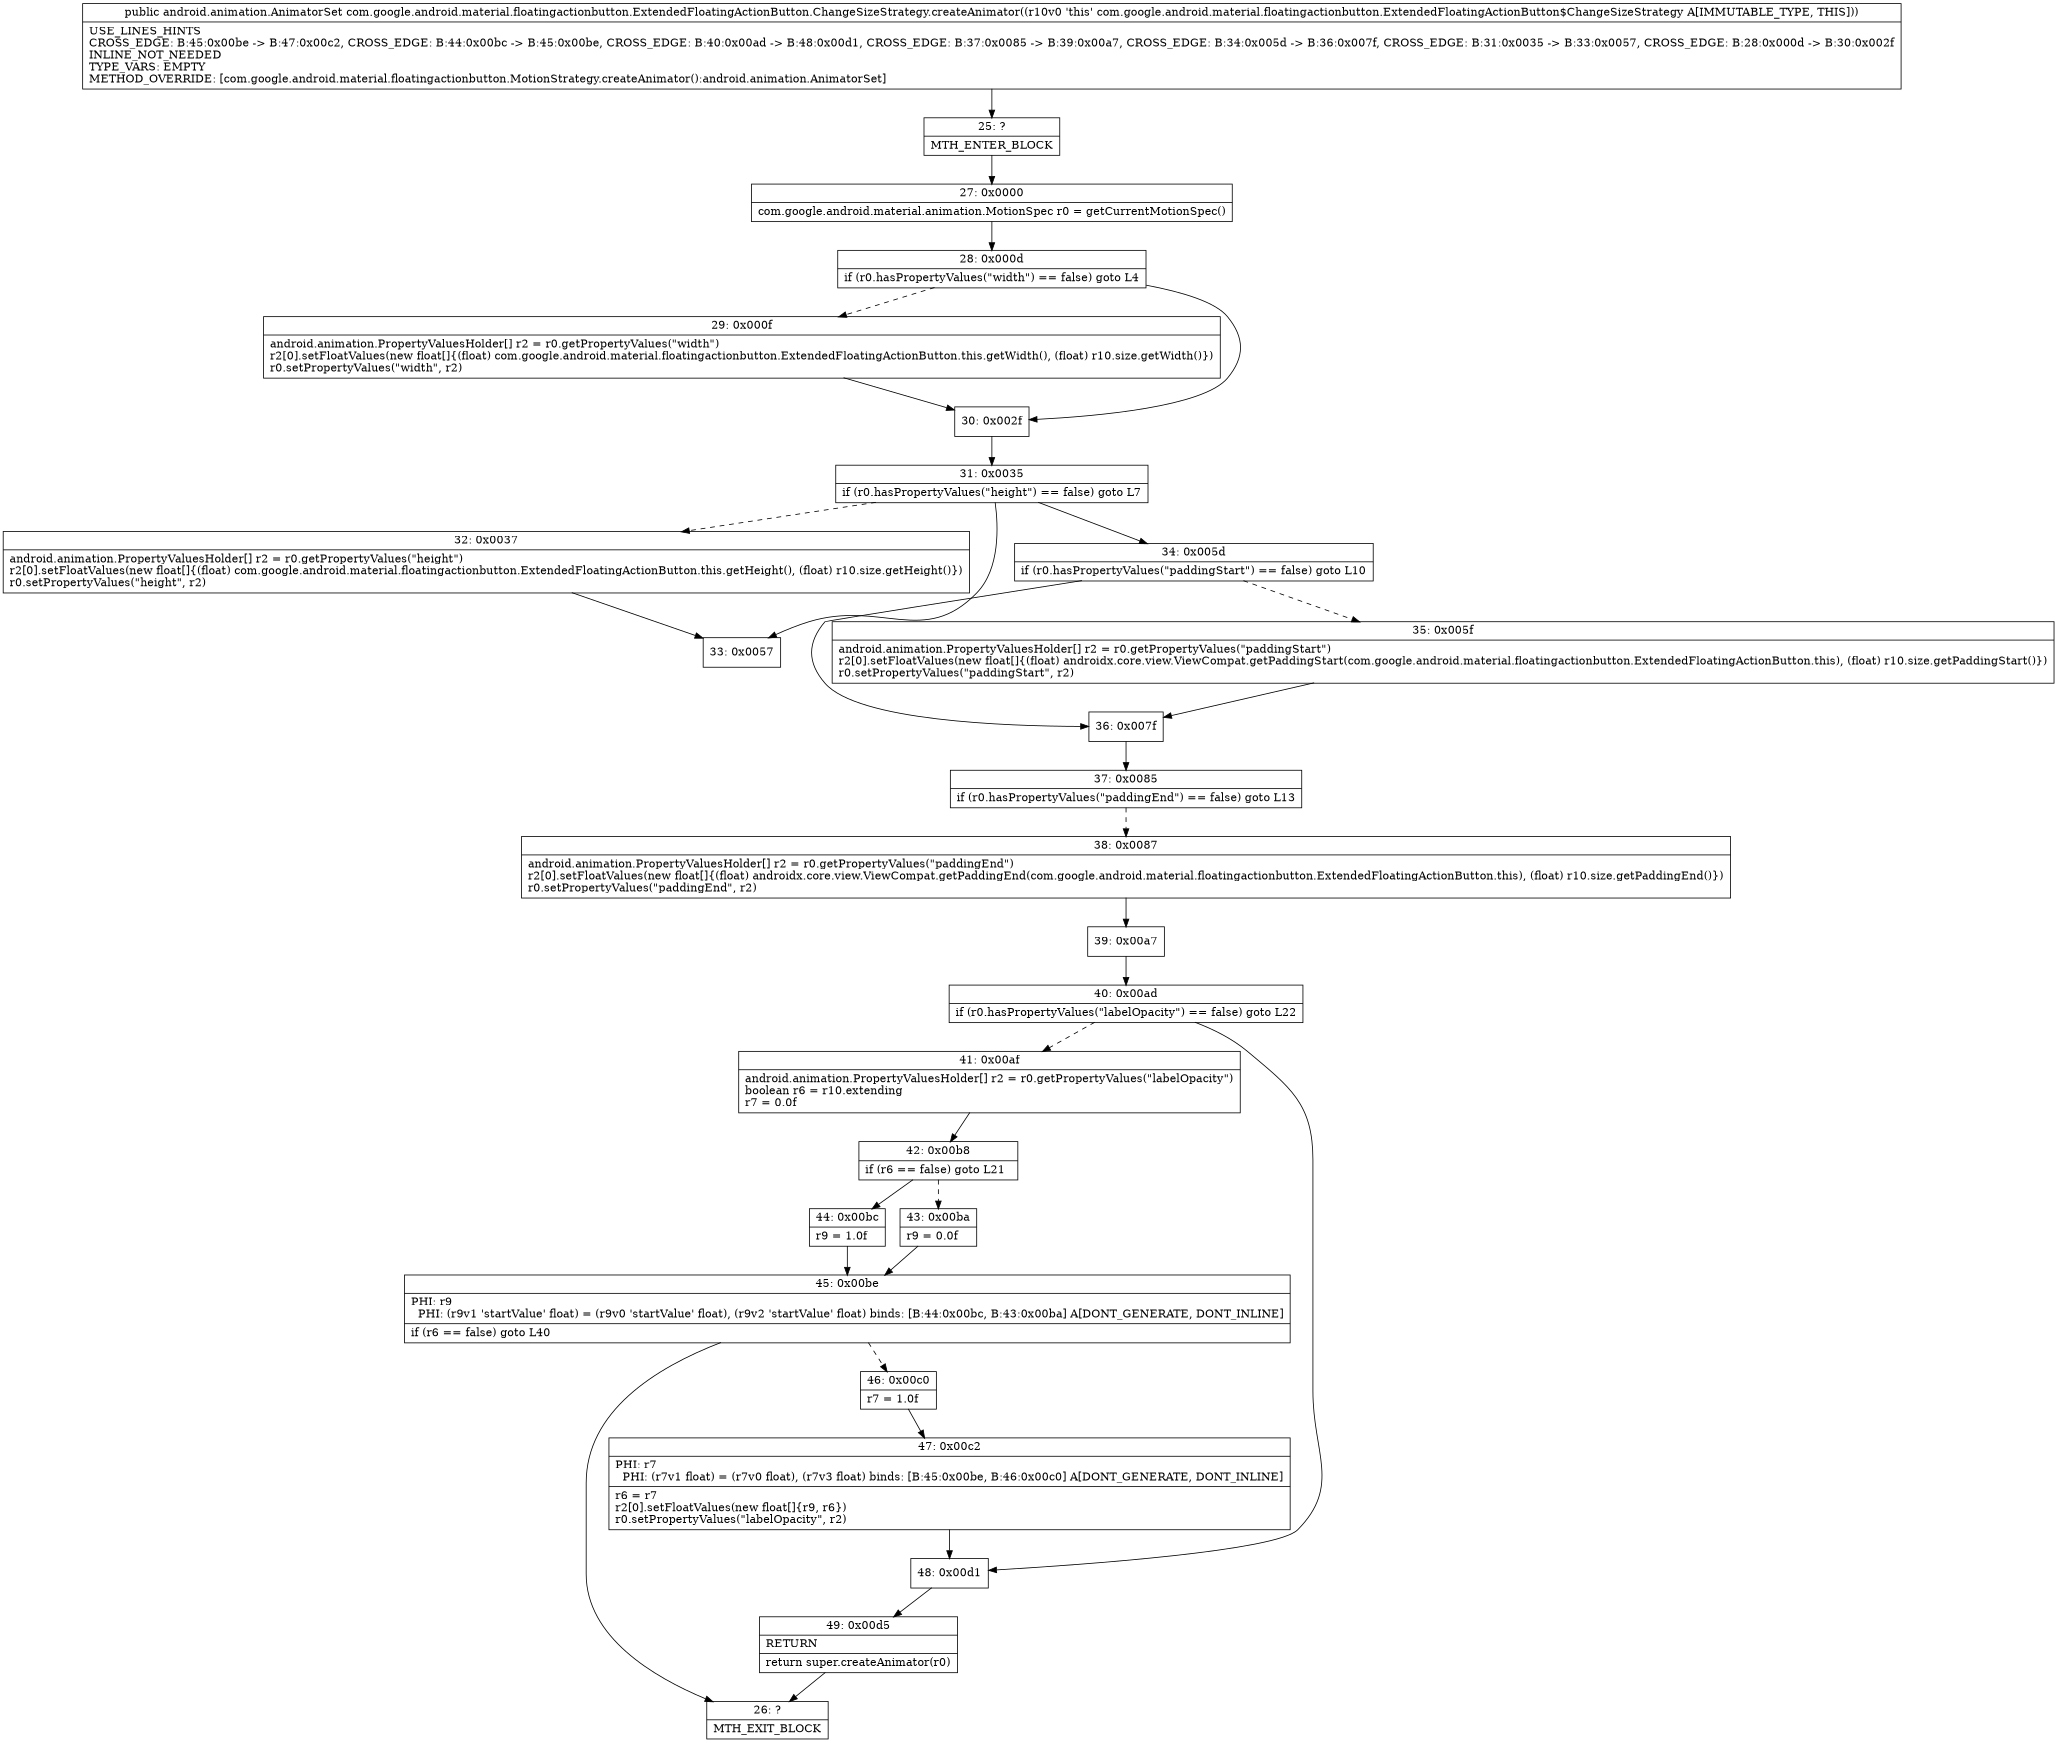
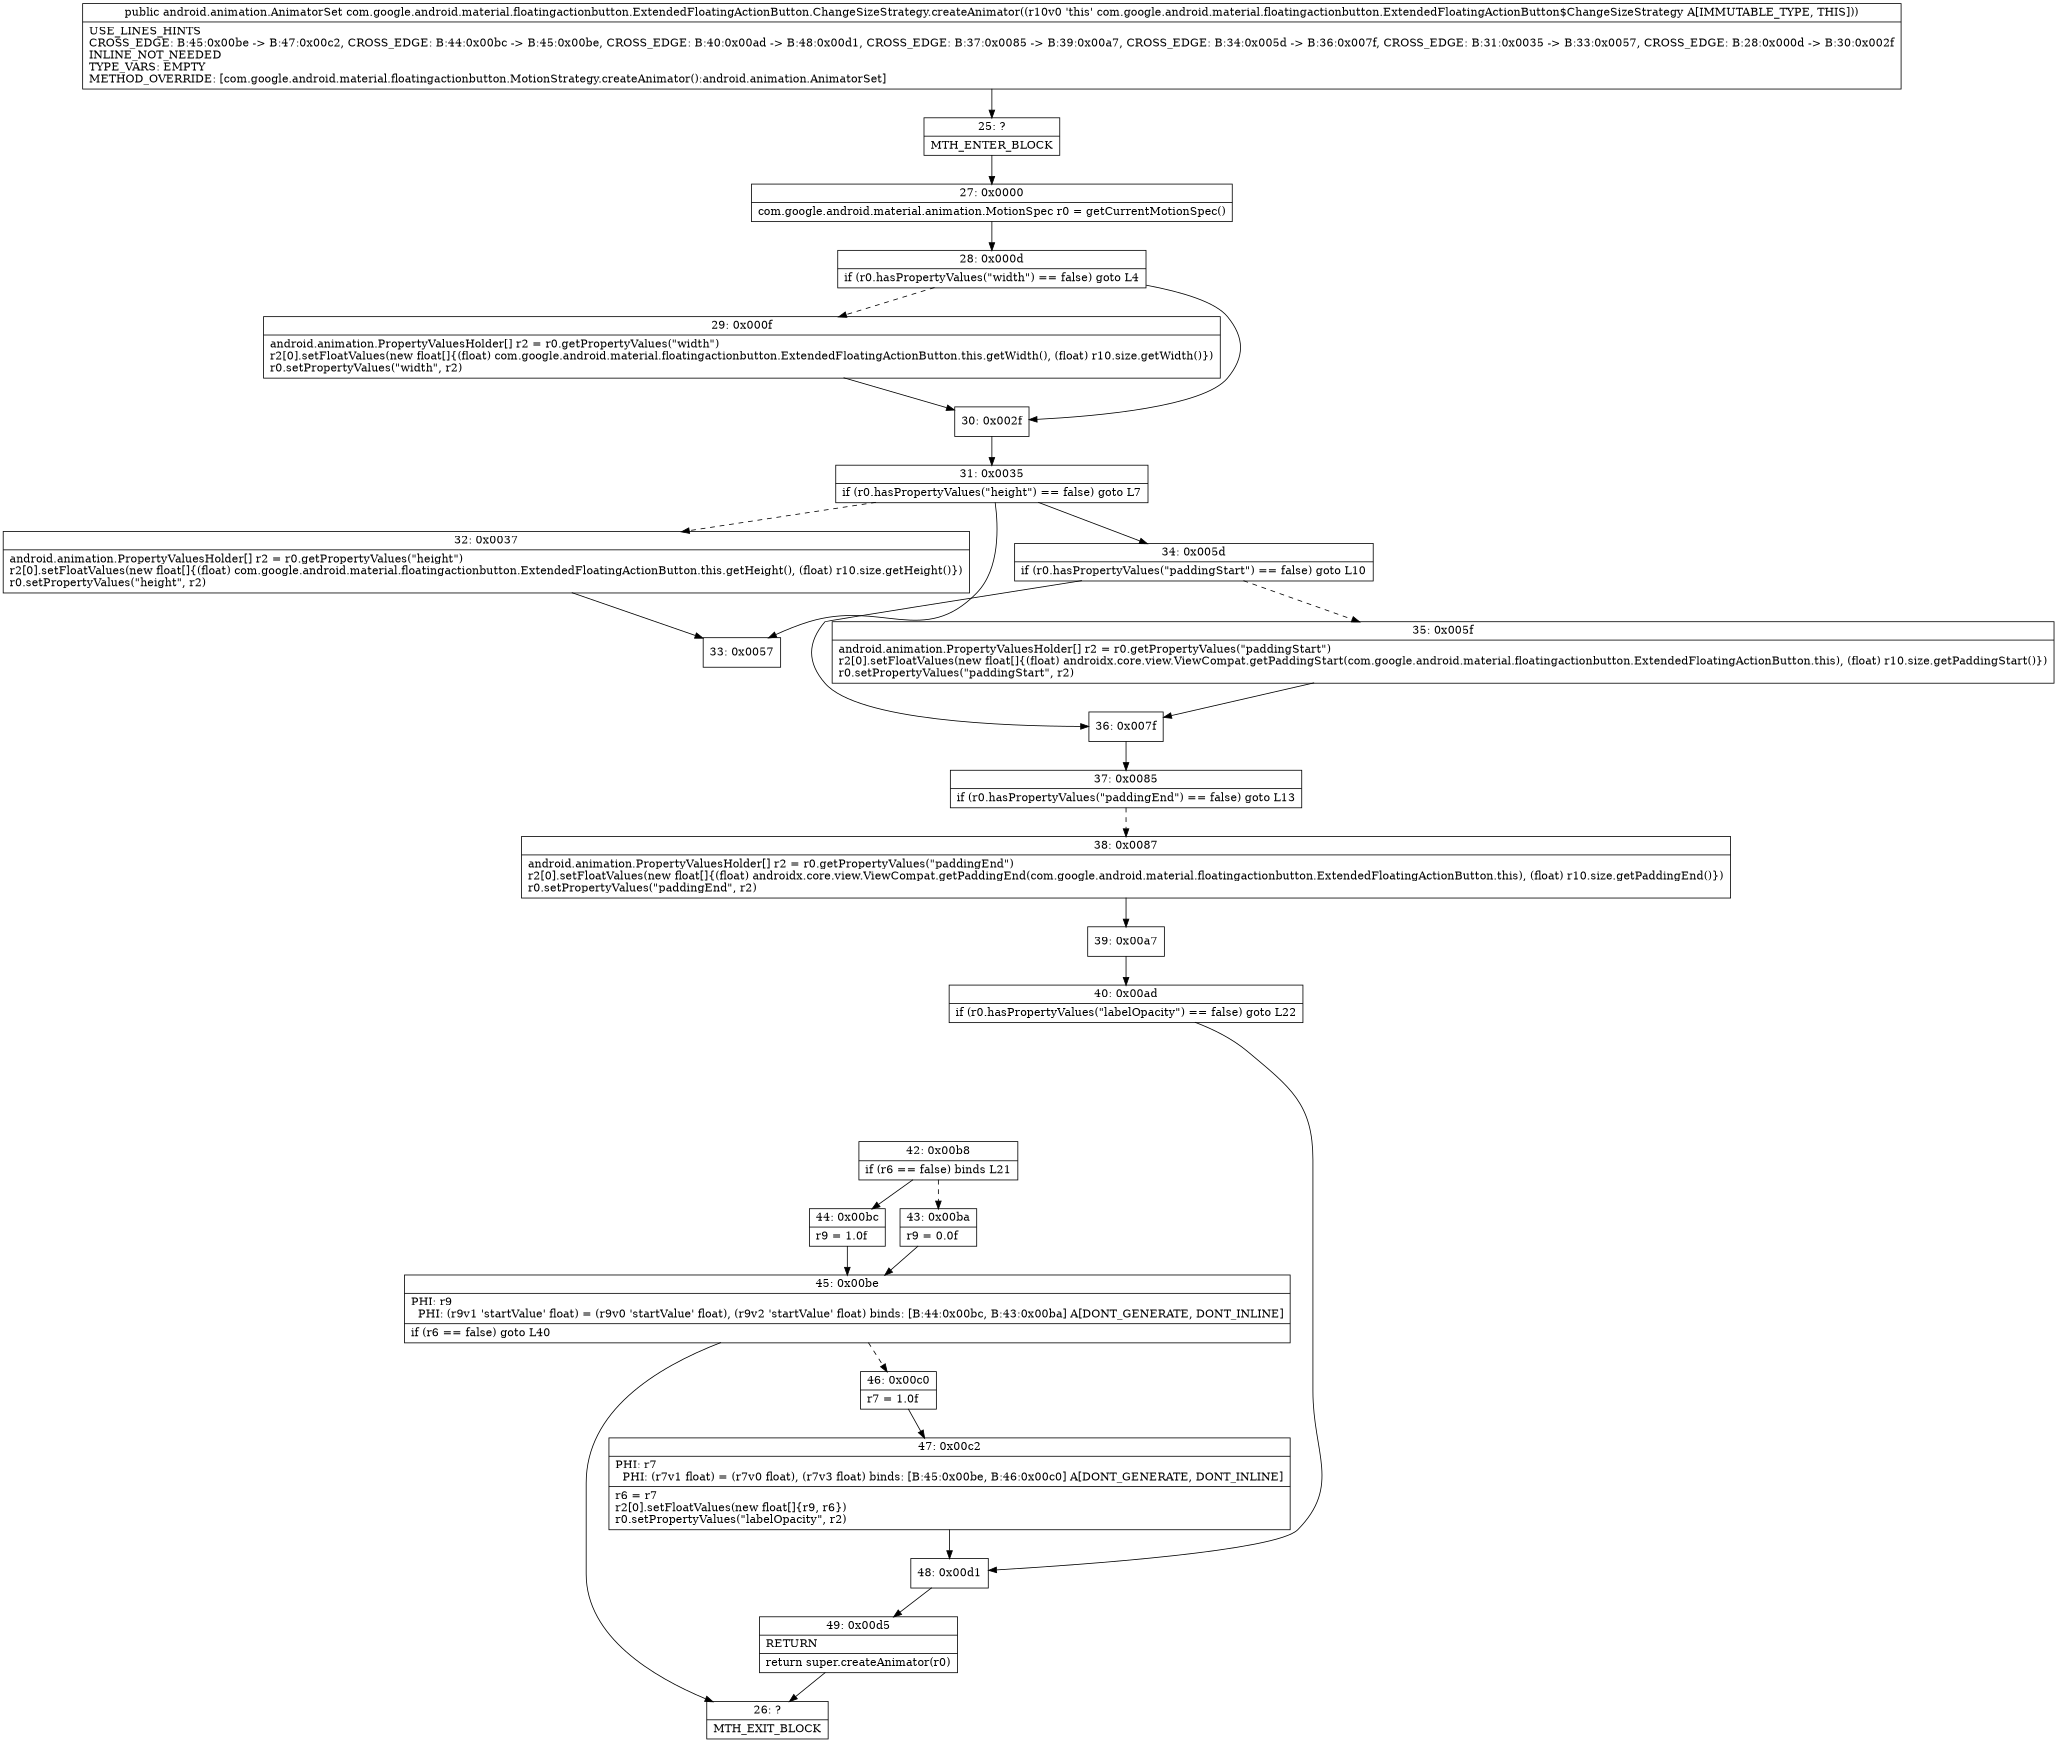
node "41: 0x00af": removed
node "42: 0x00b8": text "if (r6 == false) goto L21" -> "if (r6 == false) binds L21"
